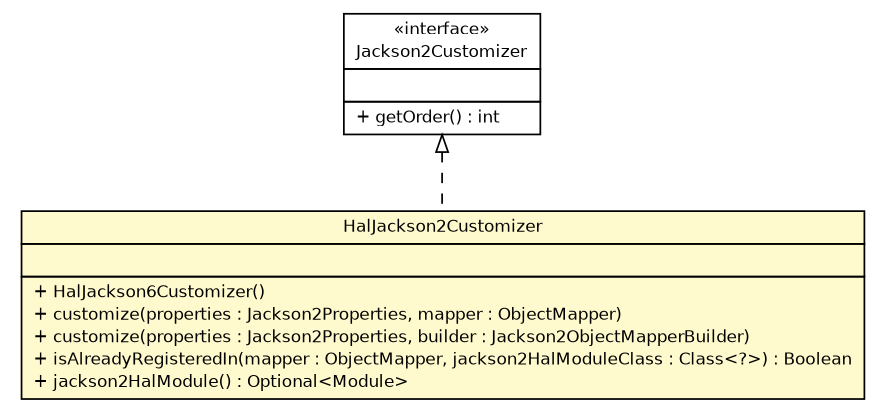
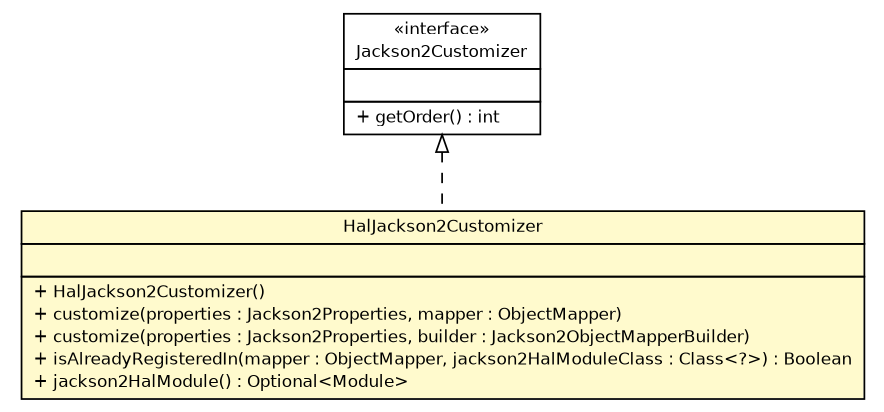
node "HalJackson2Customizer": text "+ HalJackson6Customizer()" -> "+ HalJackson2Customizer()"
